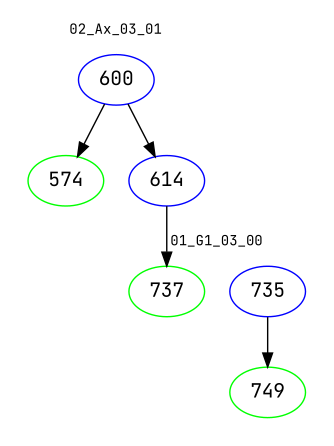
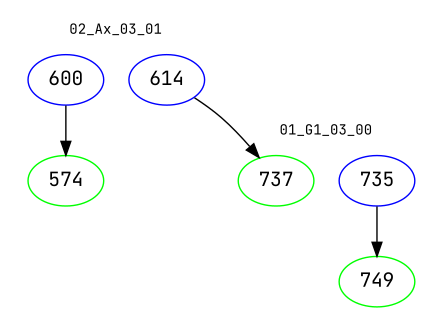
edge "600" -> "614": removed
